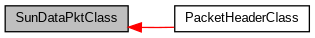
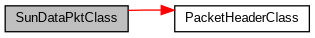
edge "PacketHeaderClass" -> "SunDataPktClass": reversed
